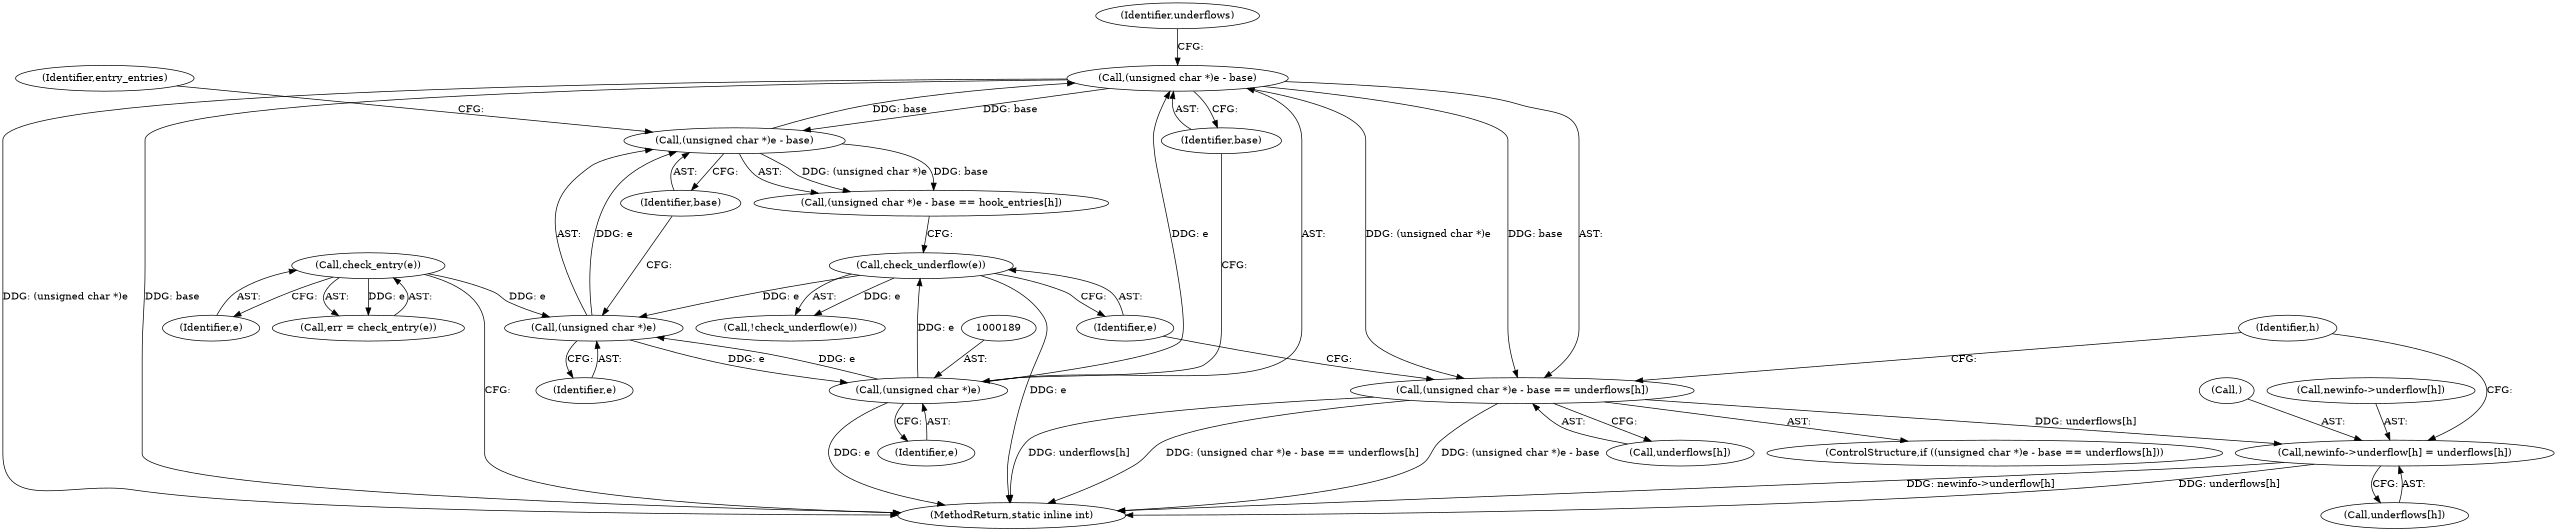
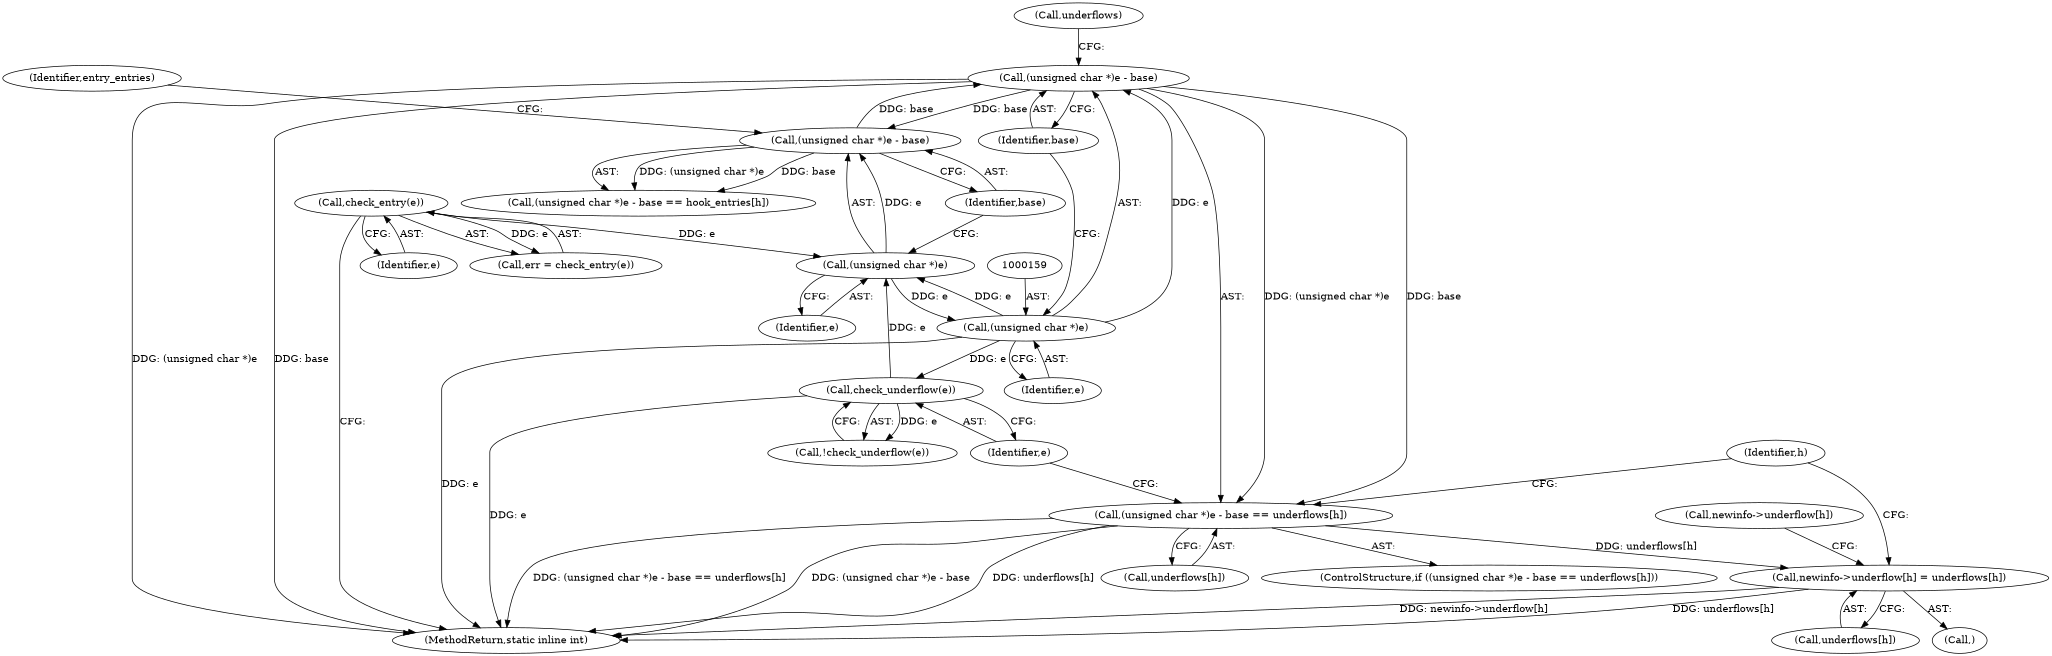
node "(Identifier,underflows)": label "(Identifier,underflows)" -> "(Call,underflows)"
edge "(Call,(unsigned char *)e - base == hook_entries[h])" -> "(Call,check_underflow(e))": now "(Call,!check_underflow(e))" -> "(Call,check_underflow(e))"
node "1000189": label "1000189" -> "1000159"
edge "(Call,)" -> "(Call,newinfo->underflow[h] = underflows[h])": reversed
edge "(Call,newinfo->underflow[h])" -> "(Call,newinfo->underflow[h] = underflows[h])": label "AST: " -> "CFG: "
